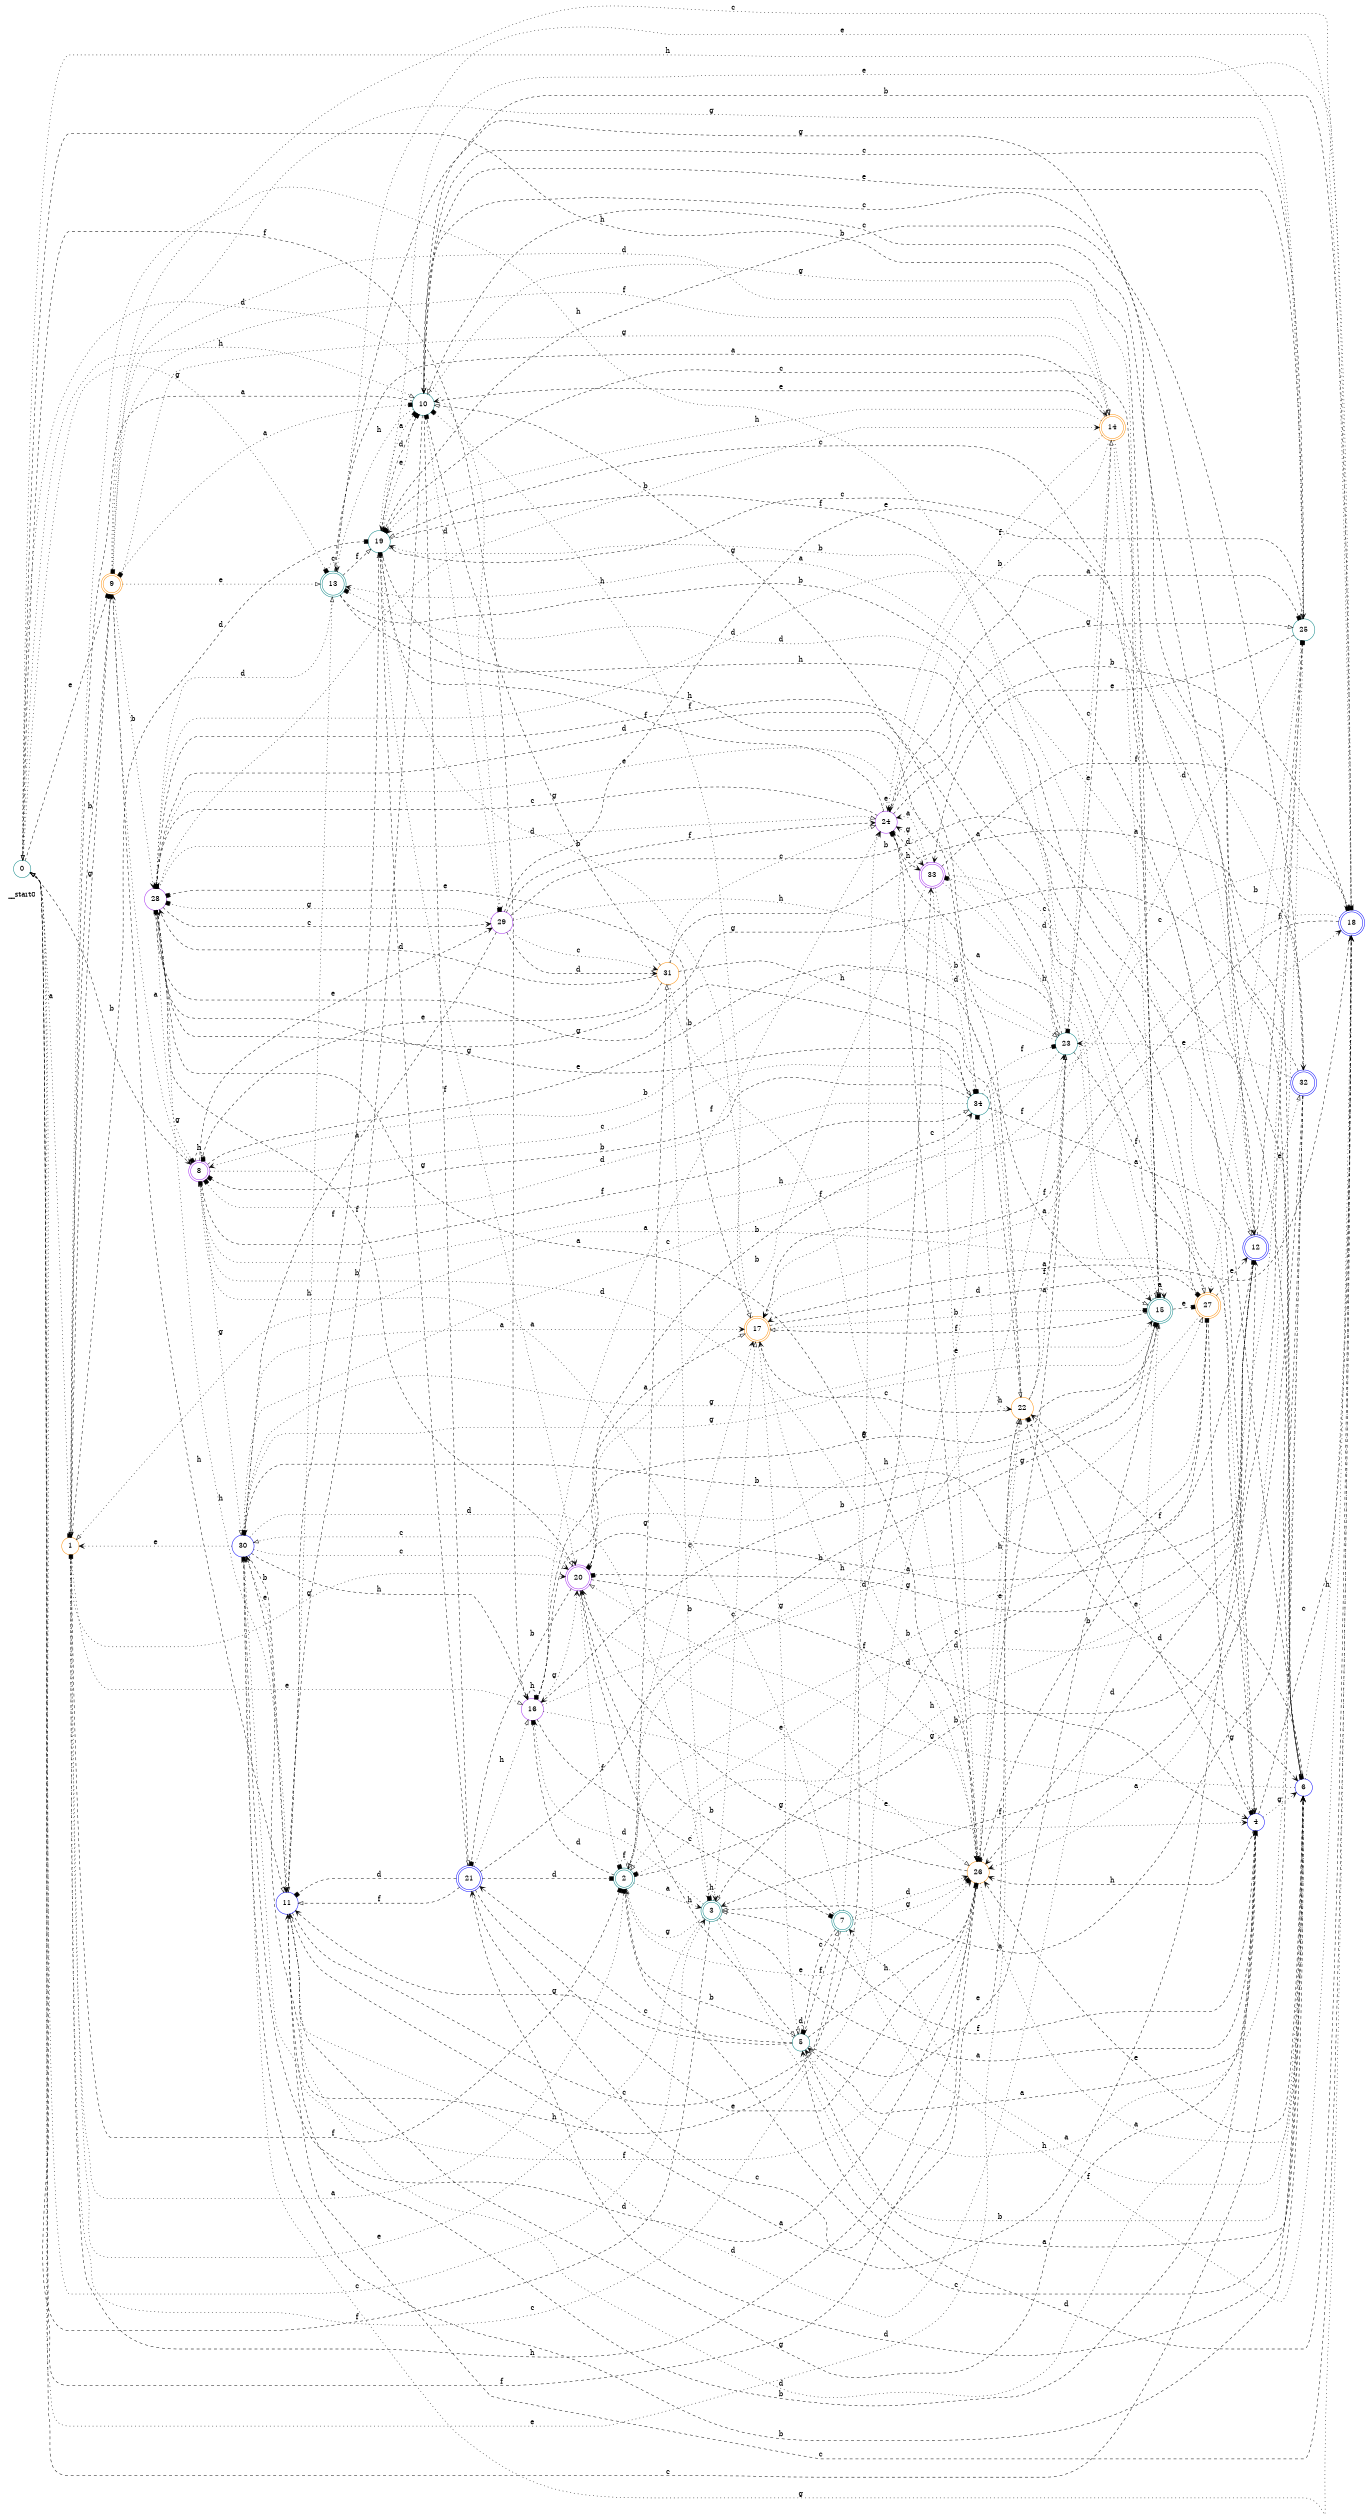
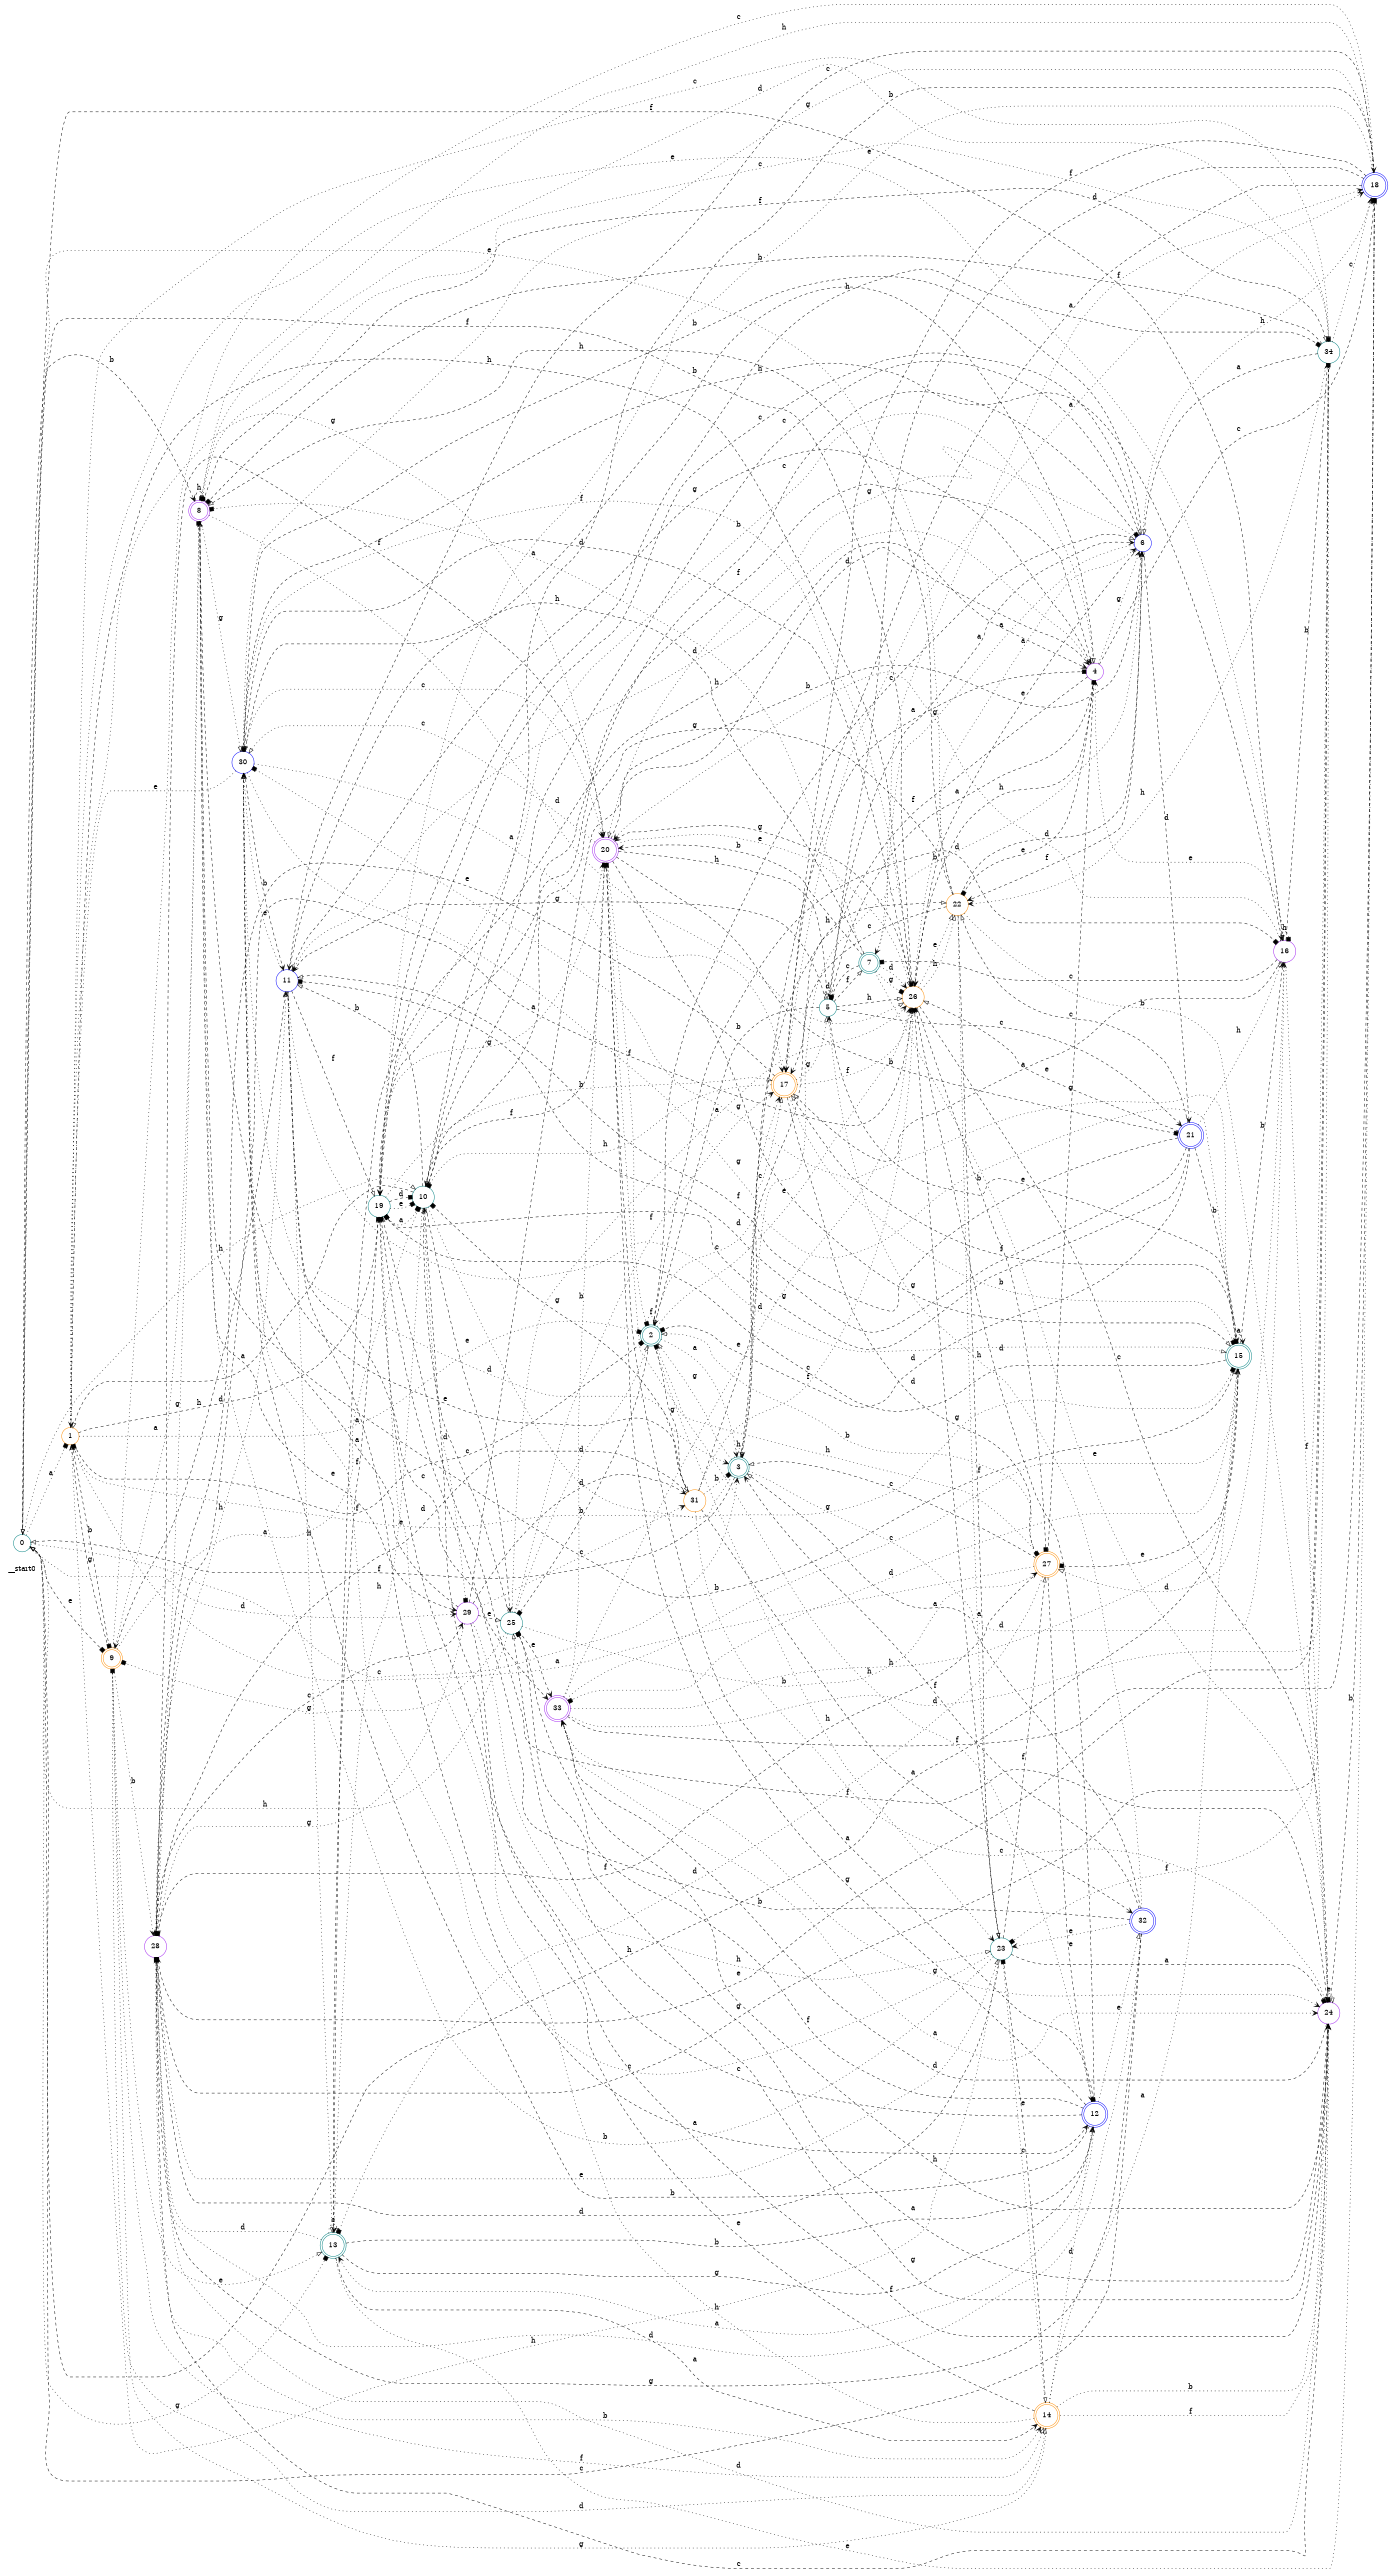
edge "22" -> "8": added, label "h"
edge "14" -> "19": arrowhead vee -> box
edge "10" -> "21": now "10" -> "20"
node "4": color blue -> purple
